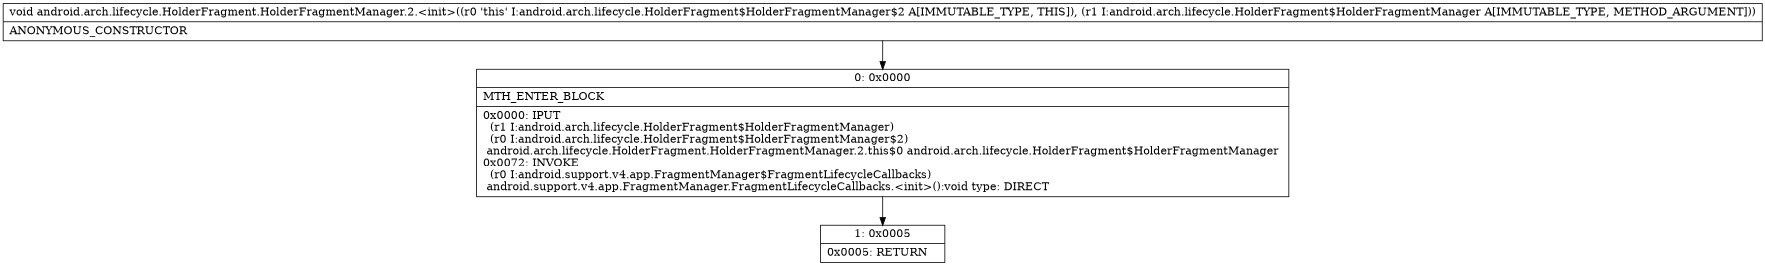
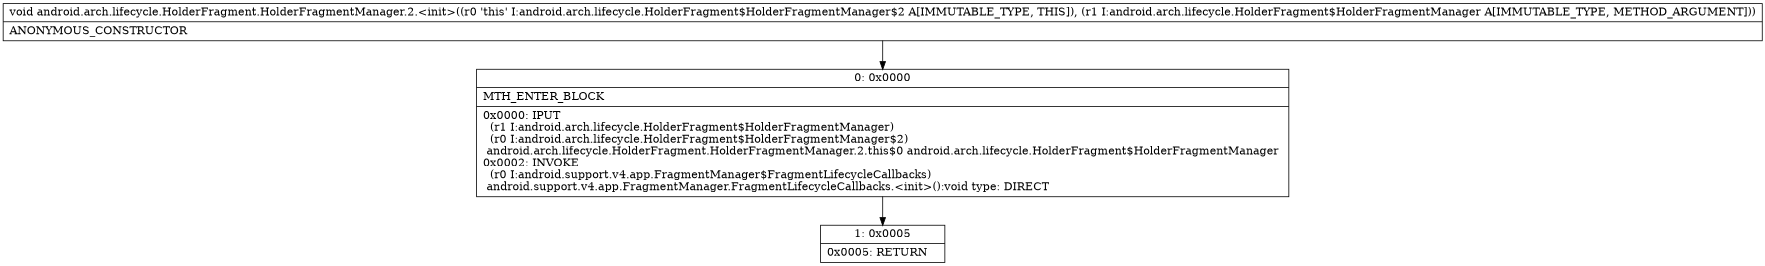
node "0: 0x0000": text "0x0072: INVOKE" -> "0x0002: INVOKE"
